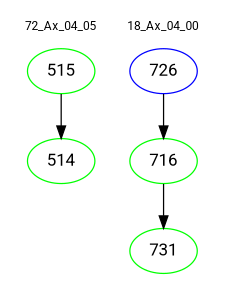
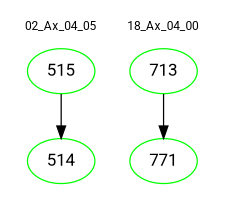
cluster "72_Ax_04_05": label "72_Ax_04_05" -> "02_Ax_04_05"
node "726": removed
node "716": label "716" -> "713"
node "731": label "731" -> "771"
